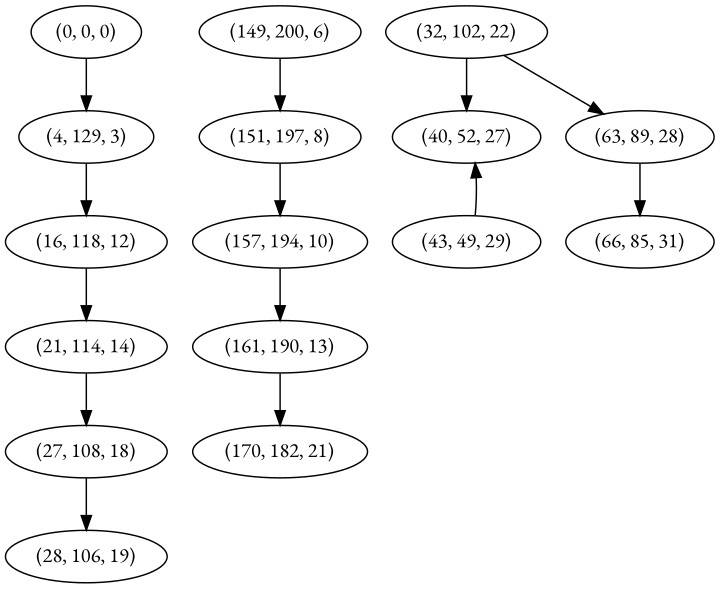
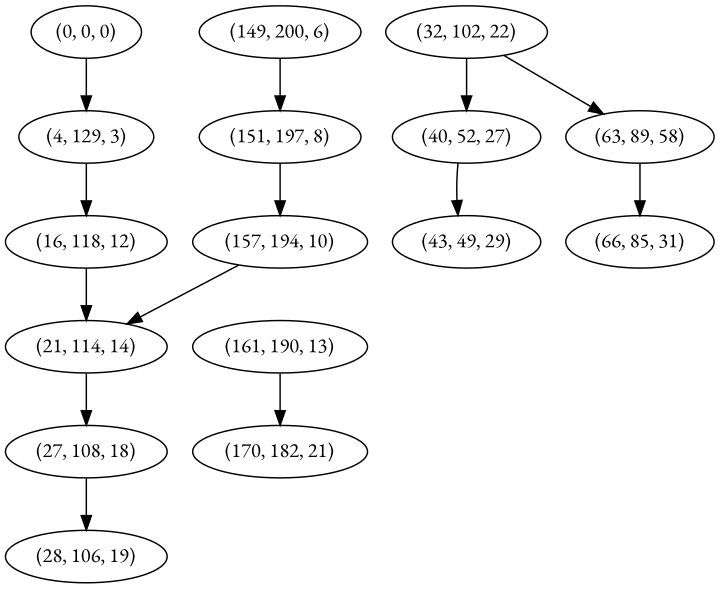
node "(63, 89, 28)": label "(63, 89, 28)" -> "(63, 89, 58)"
edge "(43, 49, 29)" -> "(40, 52, 27)": reversed
edge "(157, 194, 10)" -> "(161, 190, 13)": now "(157, 194, 10)" -> "(21, 114, 14)"
